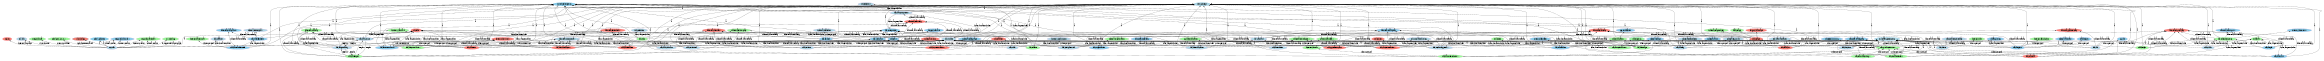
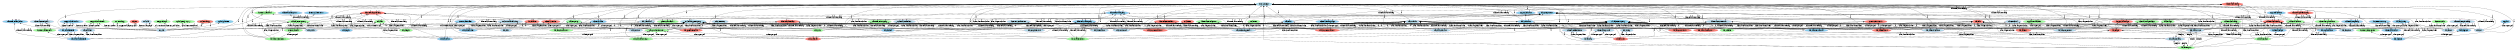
edge "okhmeta:PartsTag" -> "okh:hasComponent": reversed
node "xsd:hasManufactur": label "xsd:hasManufactur" -> "xsd:string"
node "okh:hasContributi...": fillcolor palegreen -> salmon
